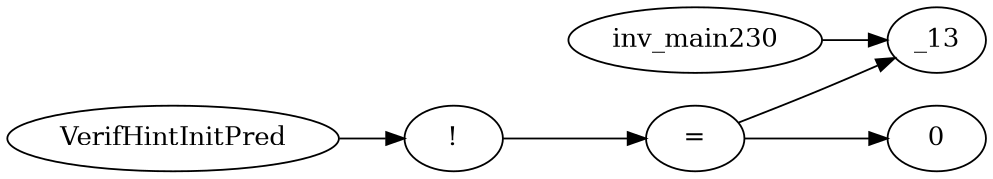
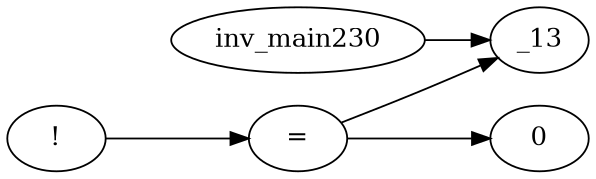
node "VerifHintInitPred": removed
